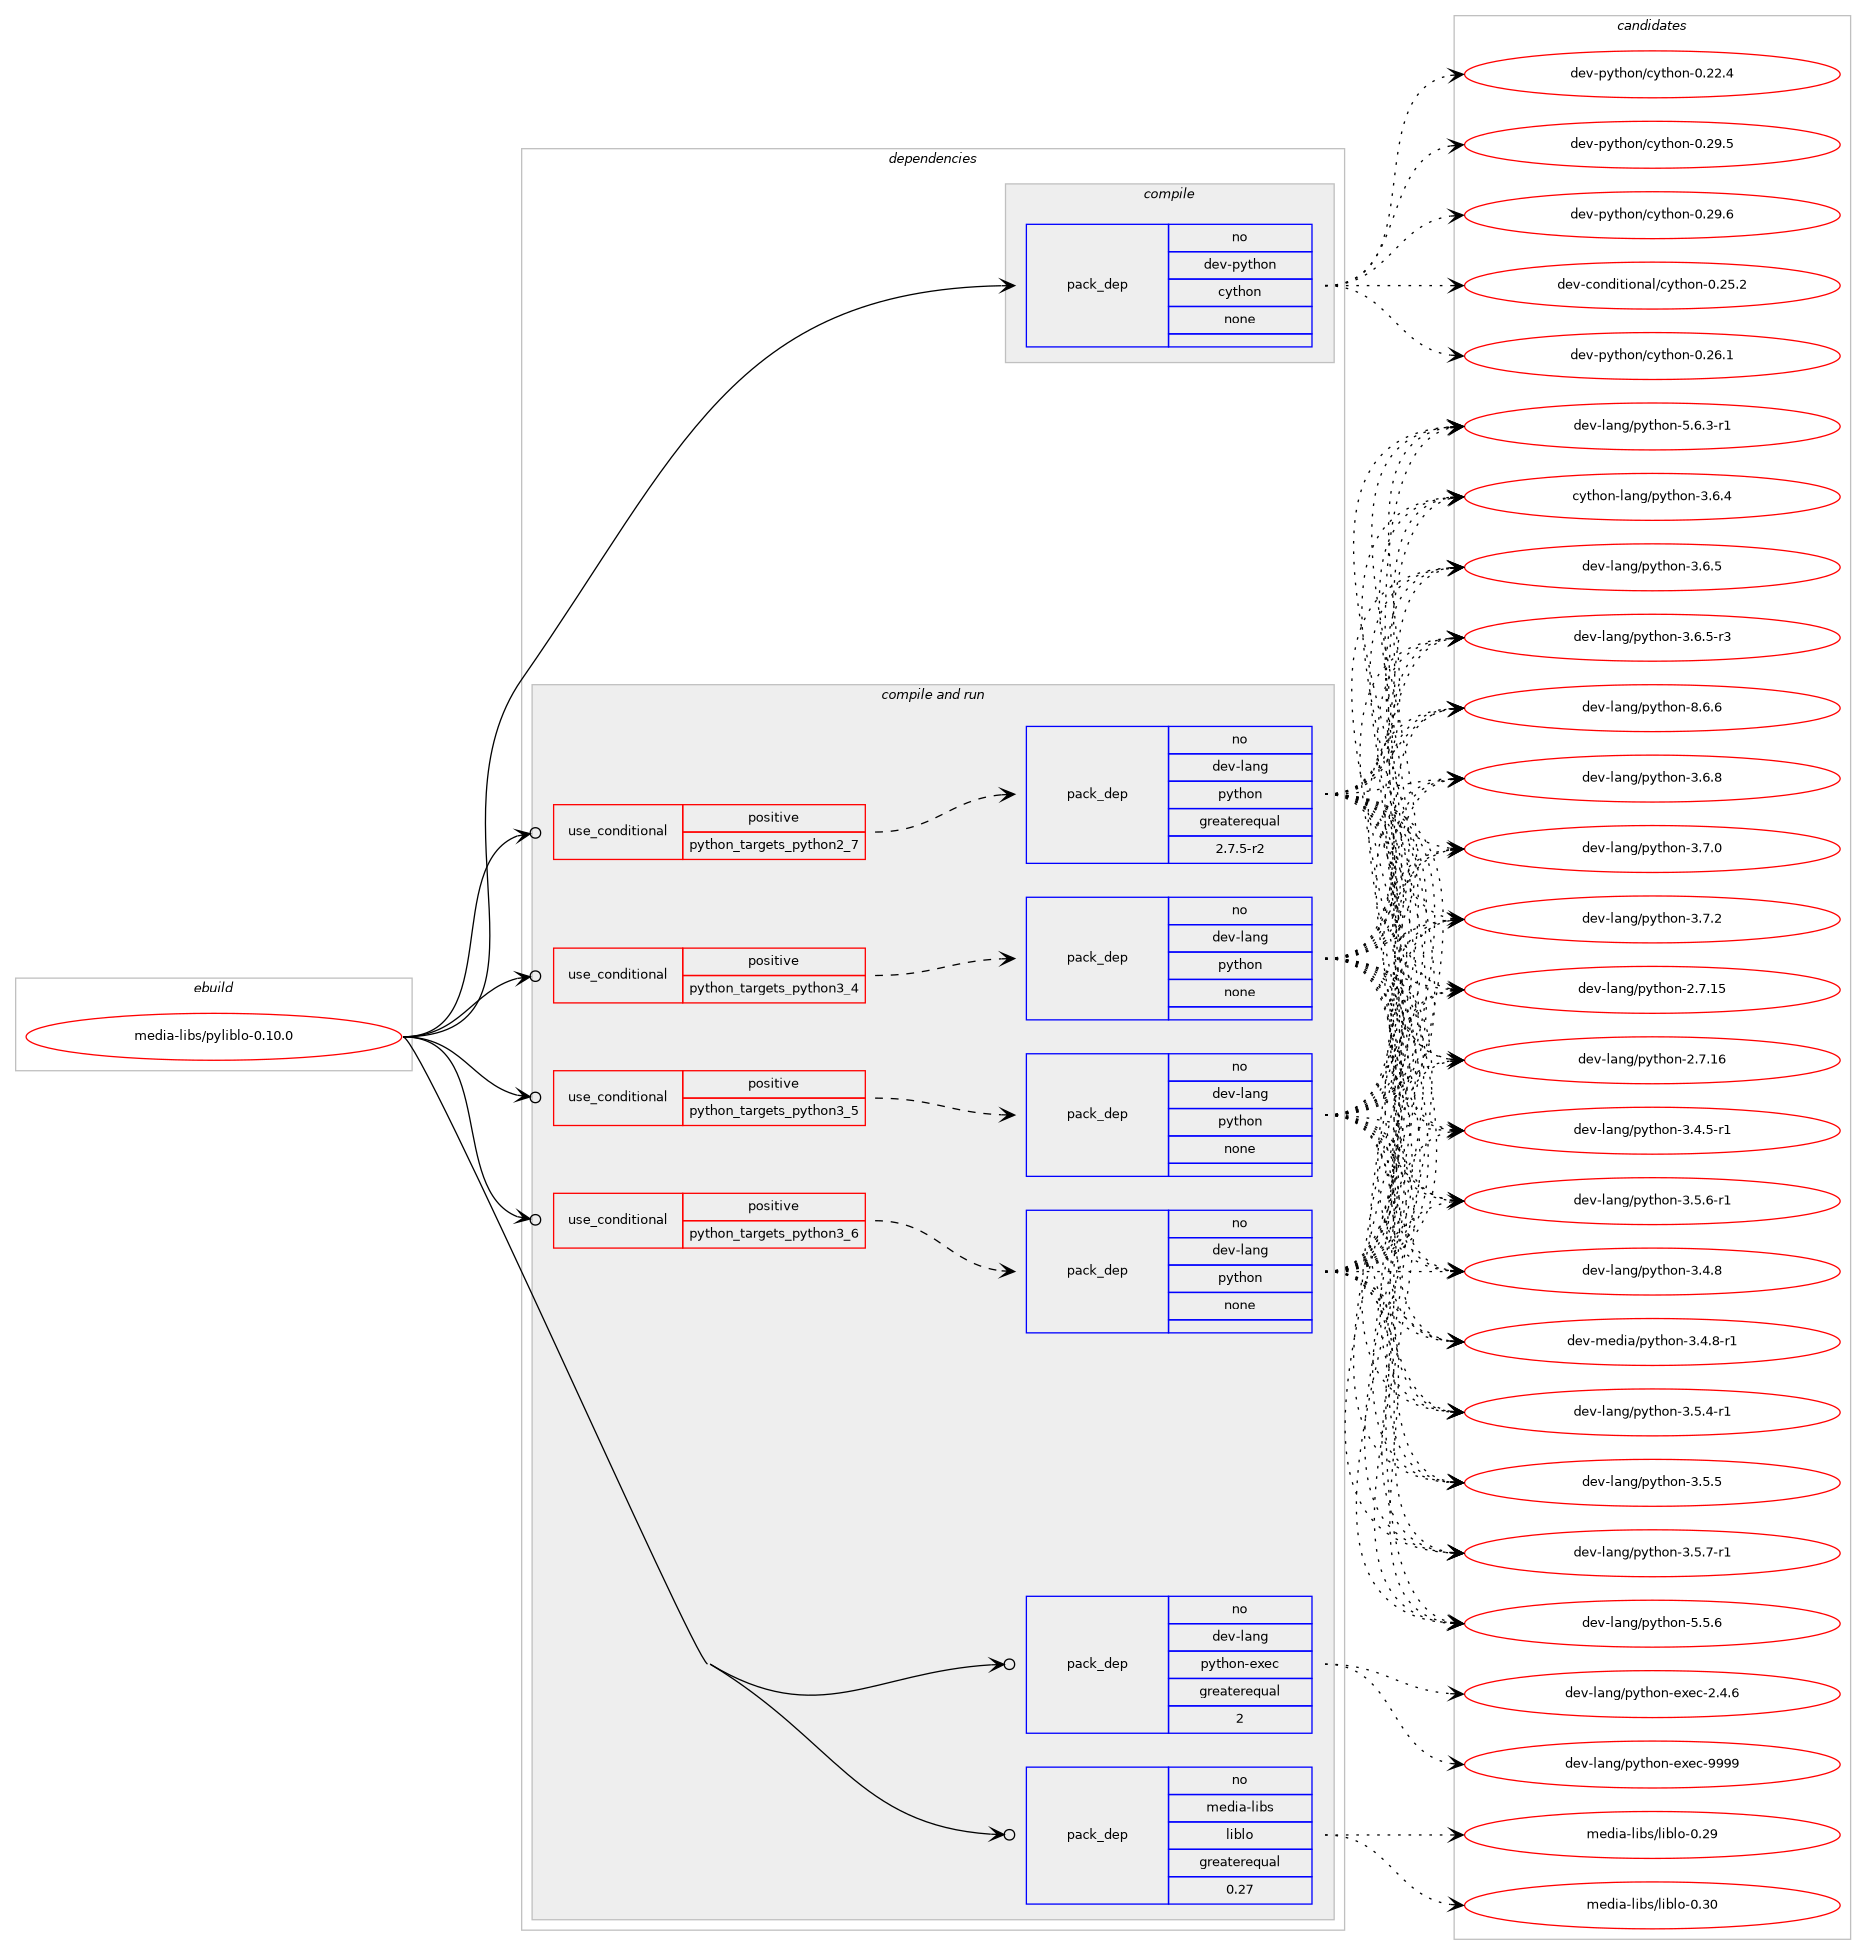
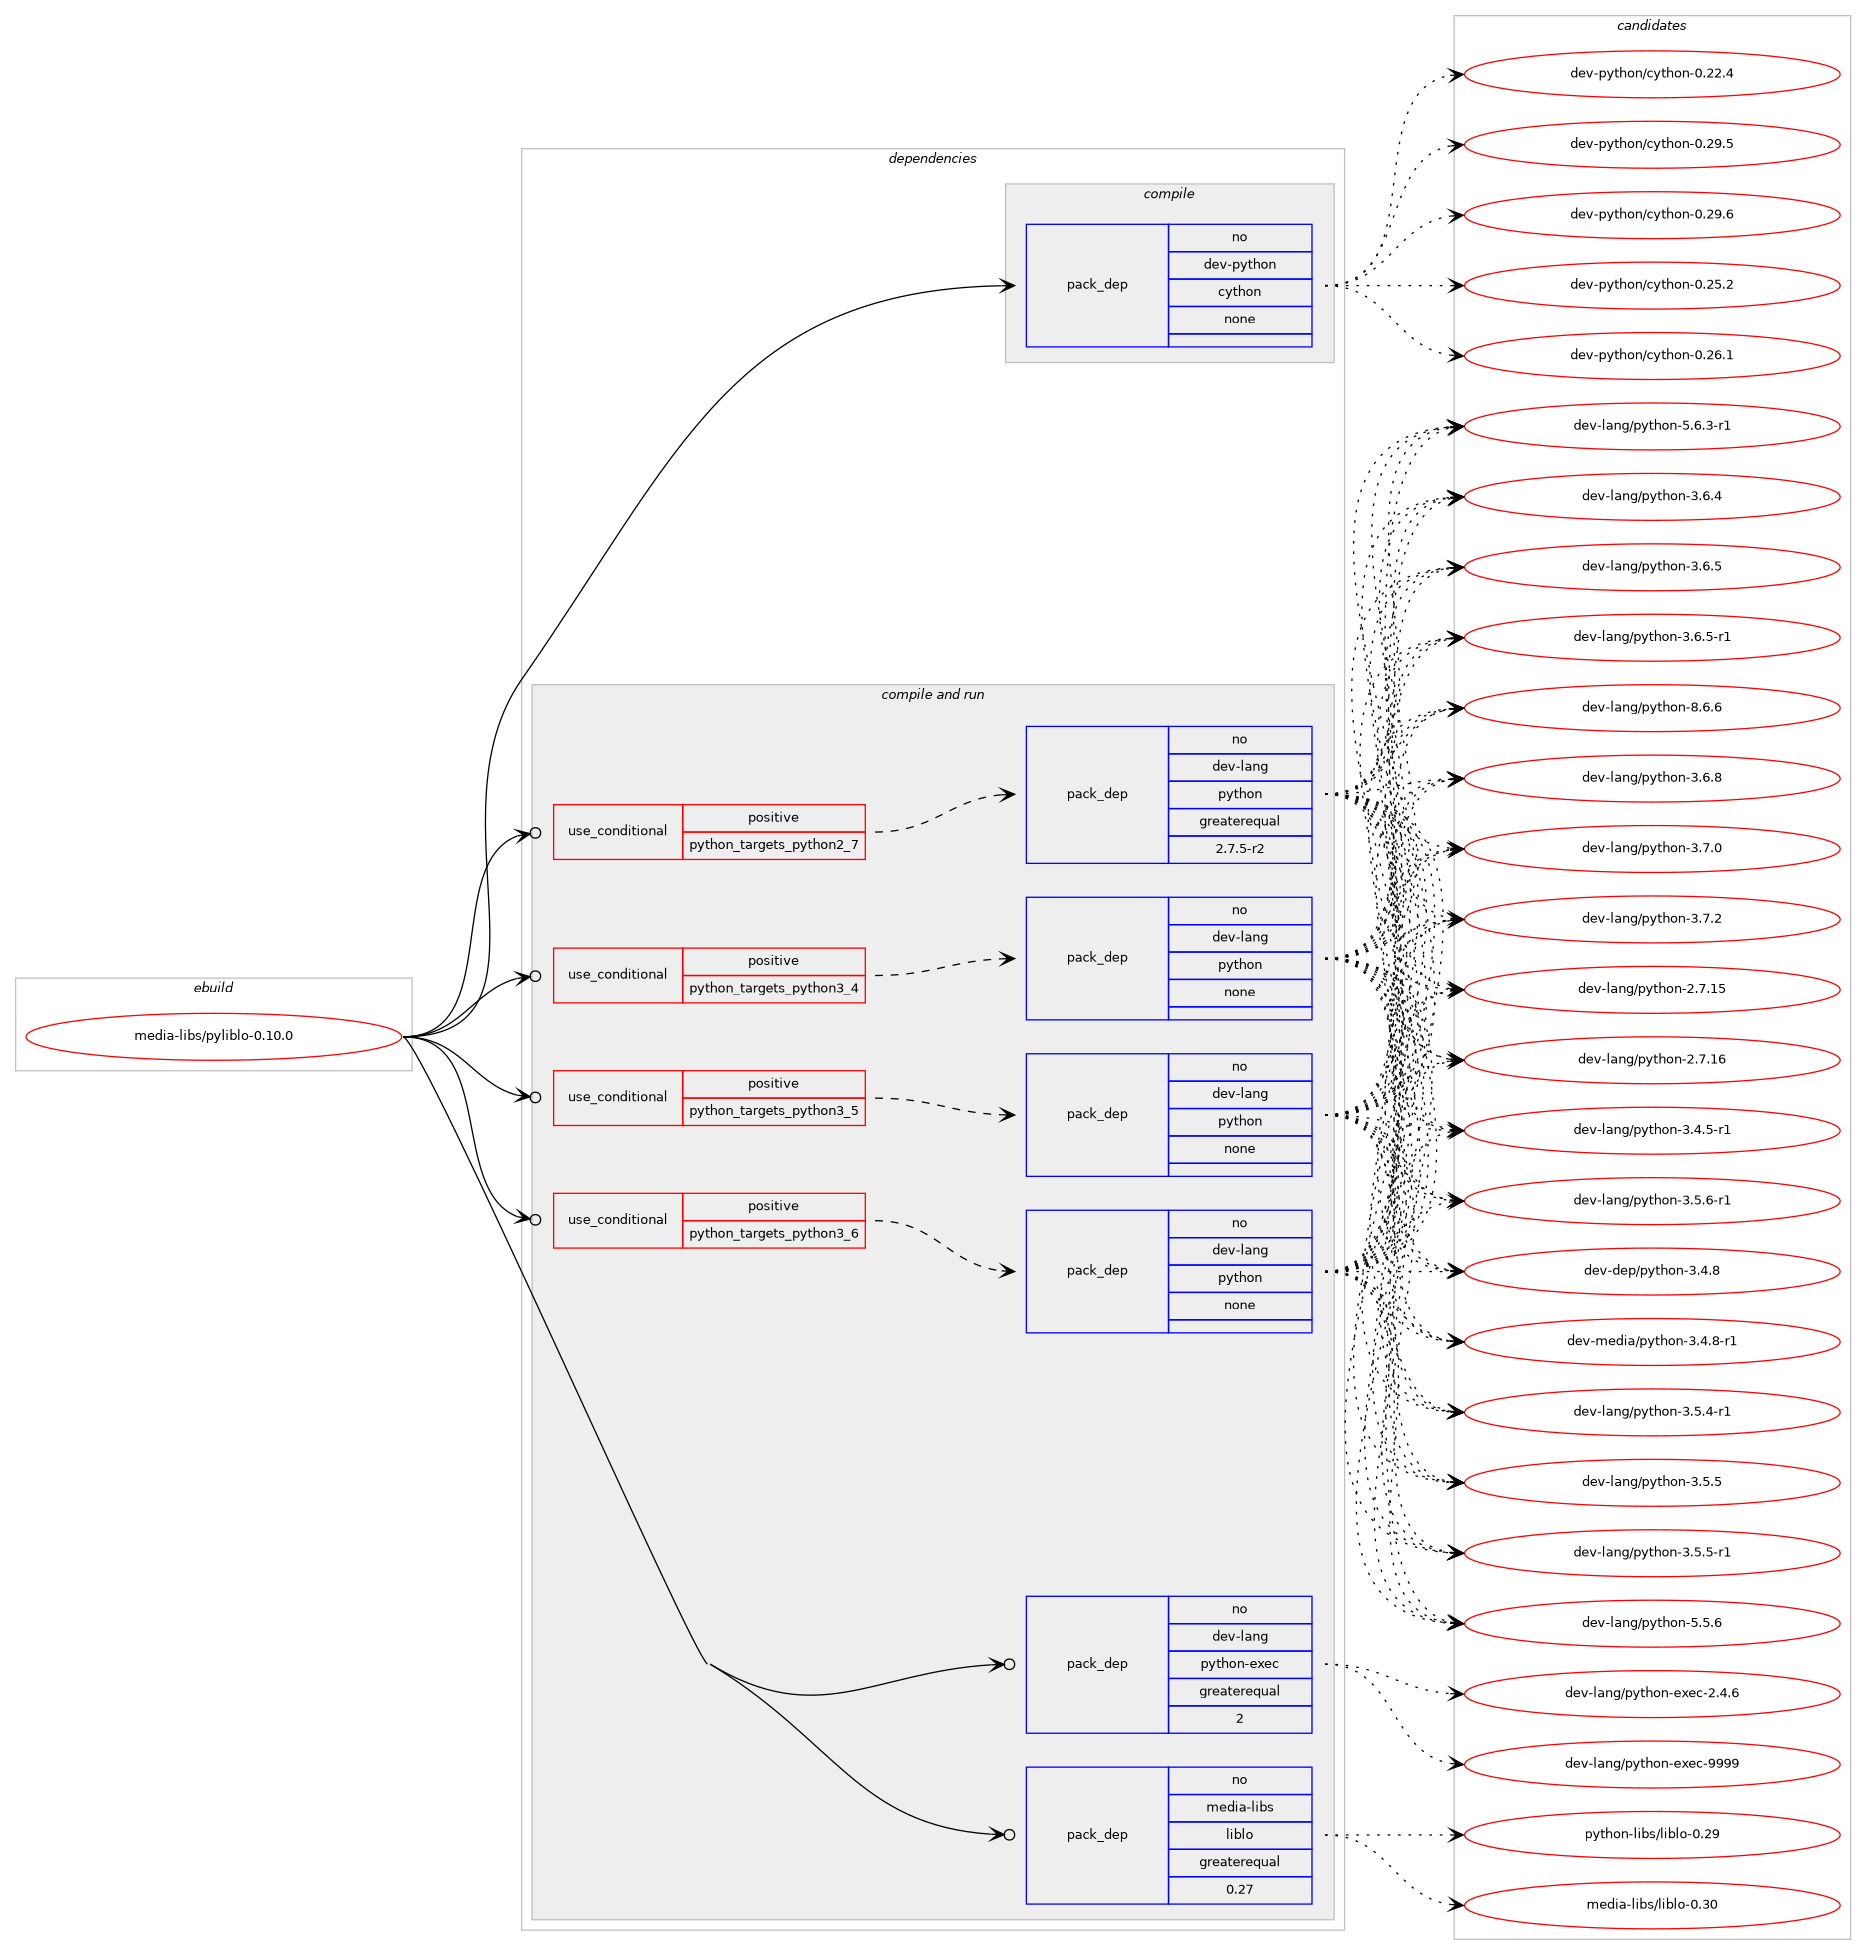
node "dev-conditional/cython-0.25.2": label "dev-conditional/cython-0.25.2" -> "dev-python/cython-0.25.2"
node "cython-lang/python-3.6.4": label "cython-lang/python-3.6.4" -> "dev-lang/python-3.6.4"
node "dev-lang/python-3.6.5-r3": label "dev-lang/python-3.6.5-r3" -> "dev-lang/python-3.6.5-r1"
node "dev-lang/python-3.4.8": label "dev-lang/python-3.4.8" -> "dev-dep/python-3.4.8"
node "dev-lang/python-3.5.7-r1": label "dev-lang/python-3.5.7-r1" -> "dev-lang/python-3.5.5-r1"
node "media-libs/liblo-0.29": label "media-libs/liblo-0.29" -> "python-libs/liblo-0.29"
